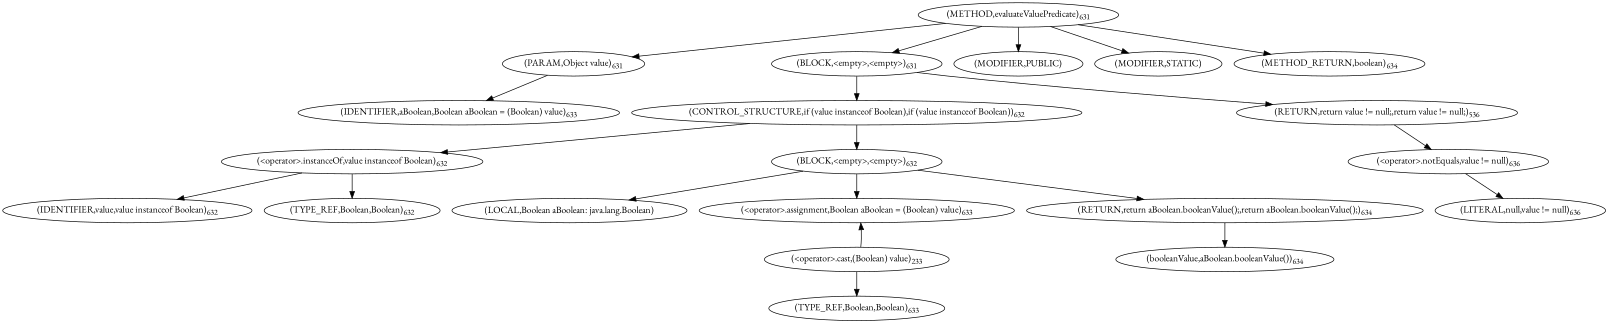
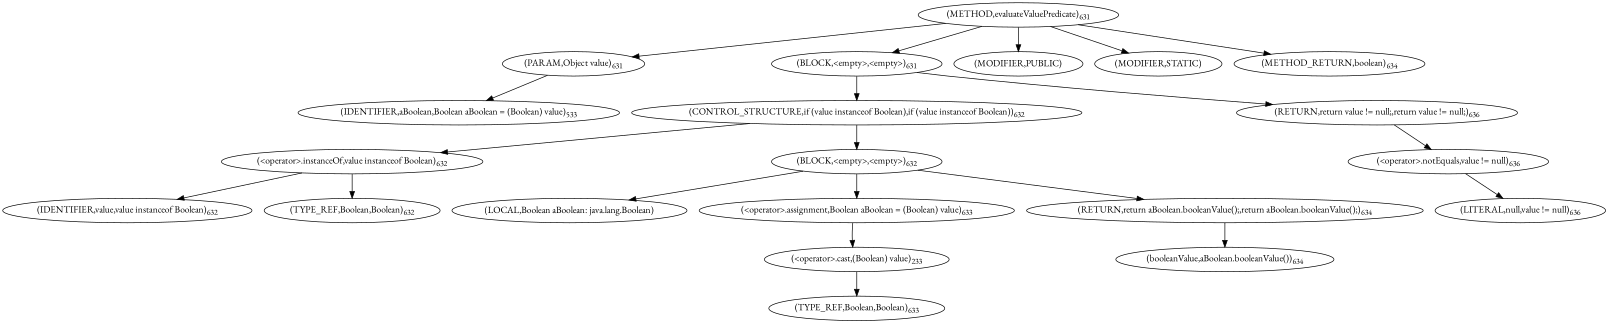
node "(IDENTIFIER,aBoolean,Boolean aBoolean = (Boolean) value)": text "633" -> "533"
node "(RETURN,return value != null;,return value != null;)": text "536" -> "636"
edge "(<operator>.cast,(Boolean) value)" -> "(<operator>.assignment,Boolean aBoolean = (Boolean) value)": reversed
